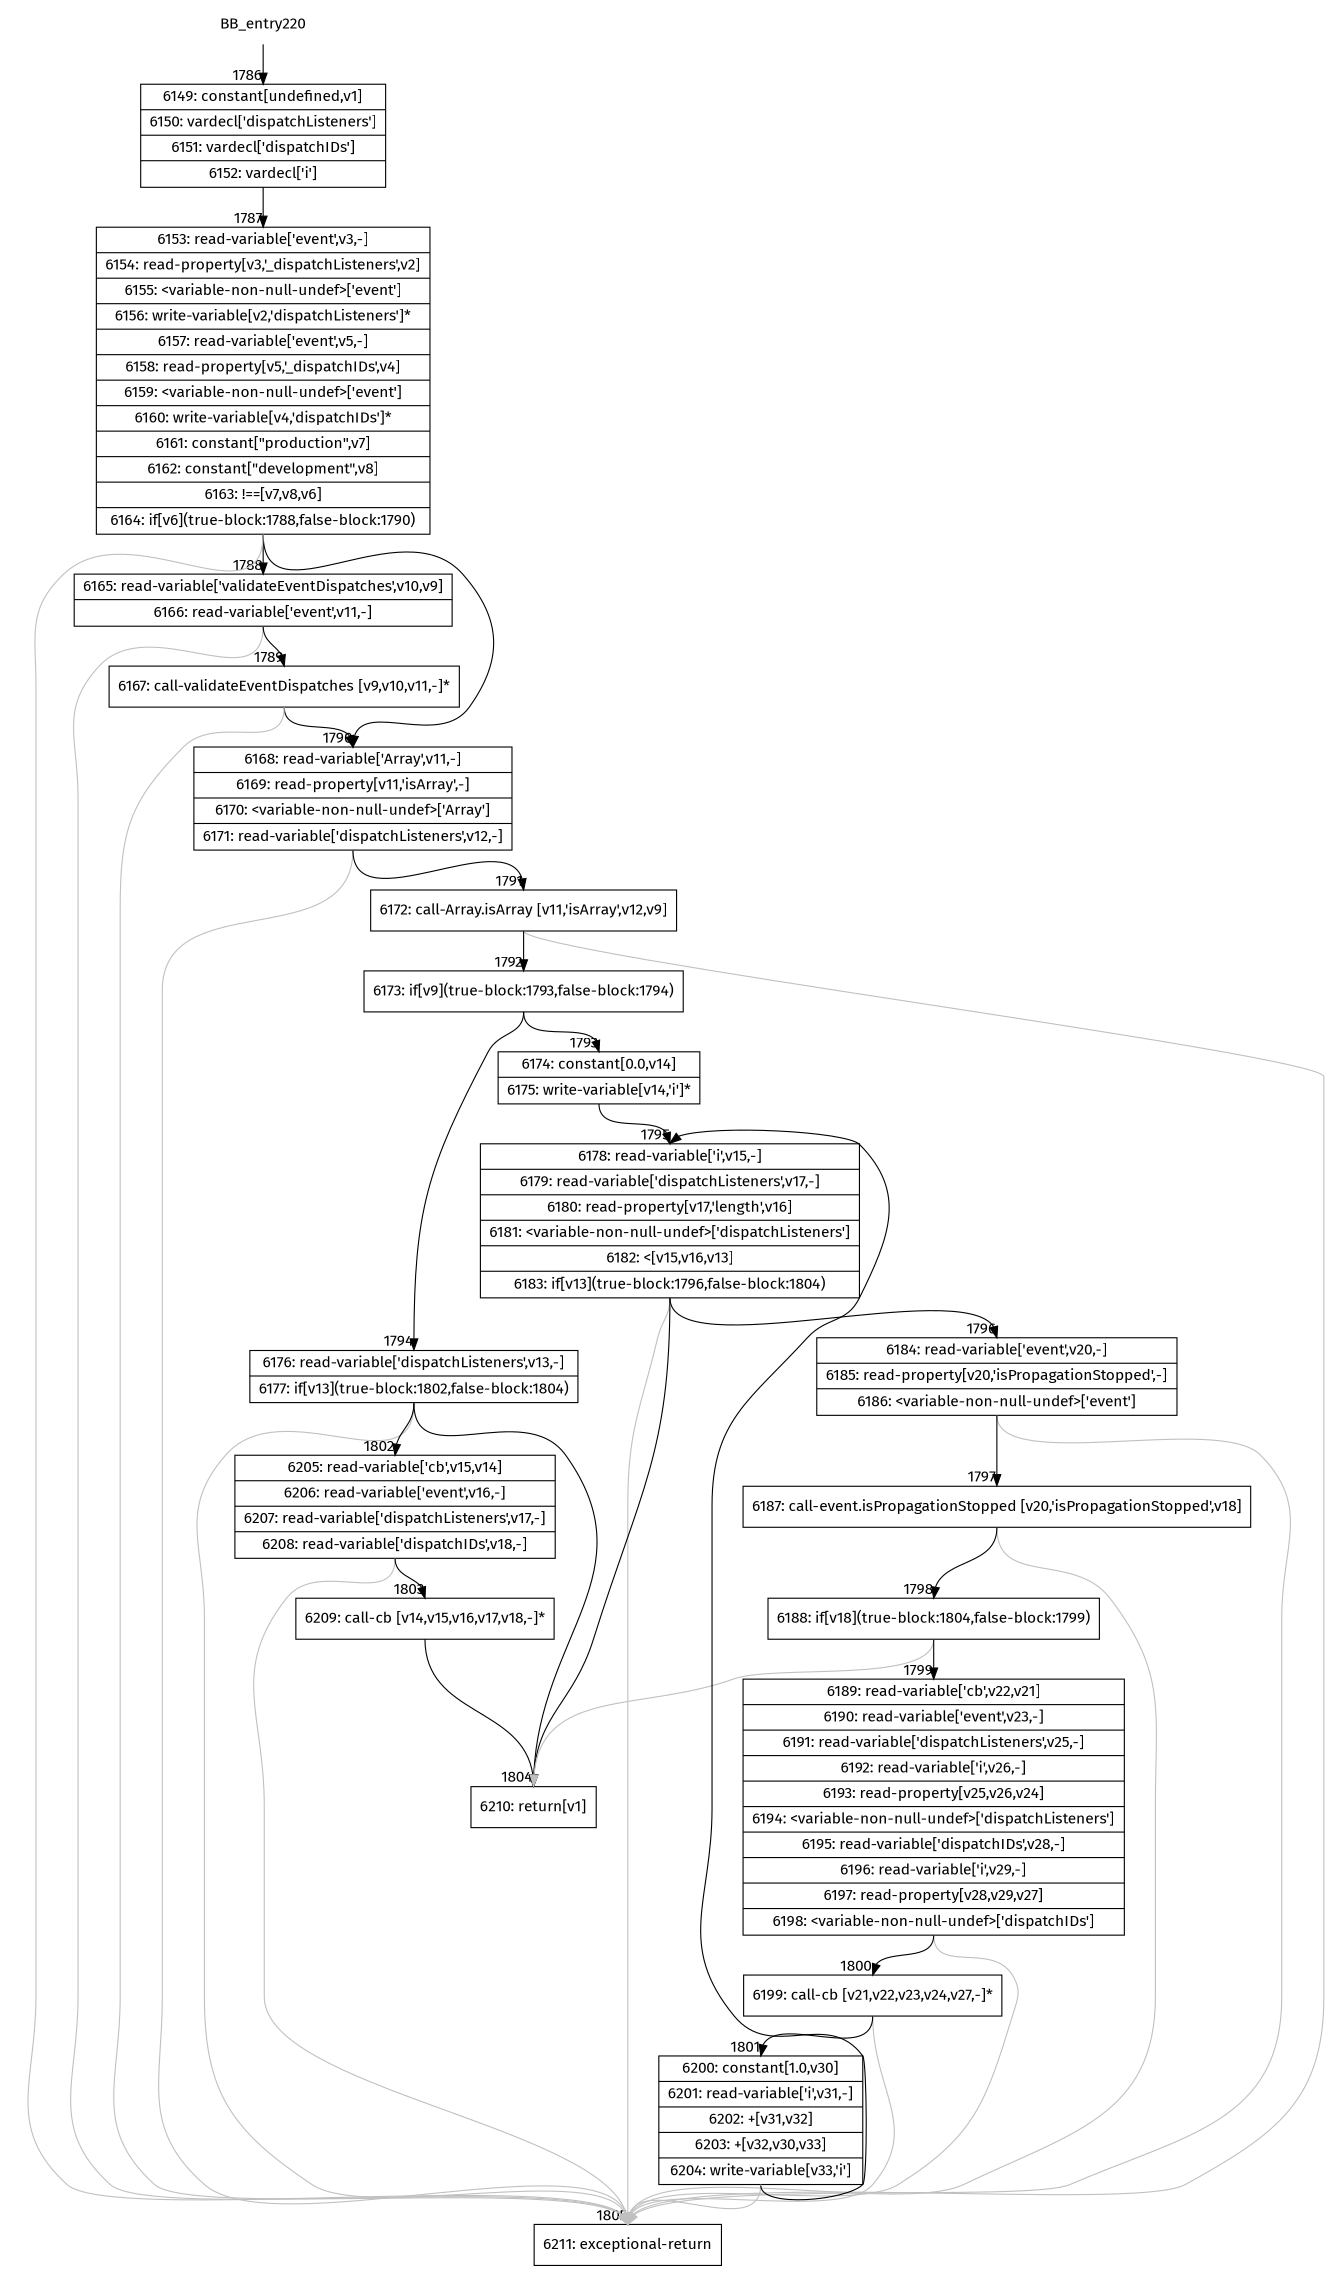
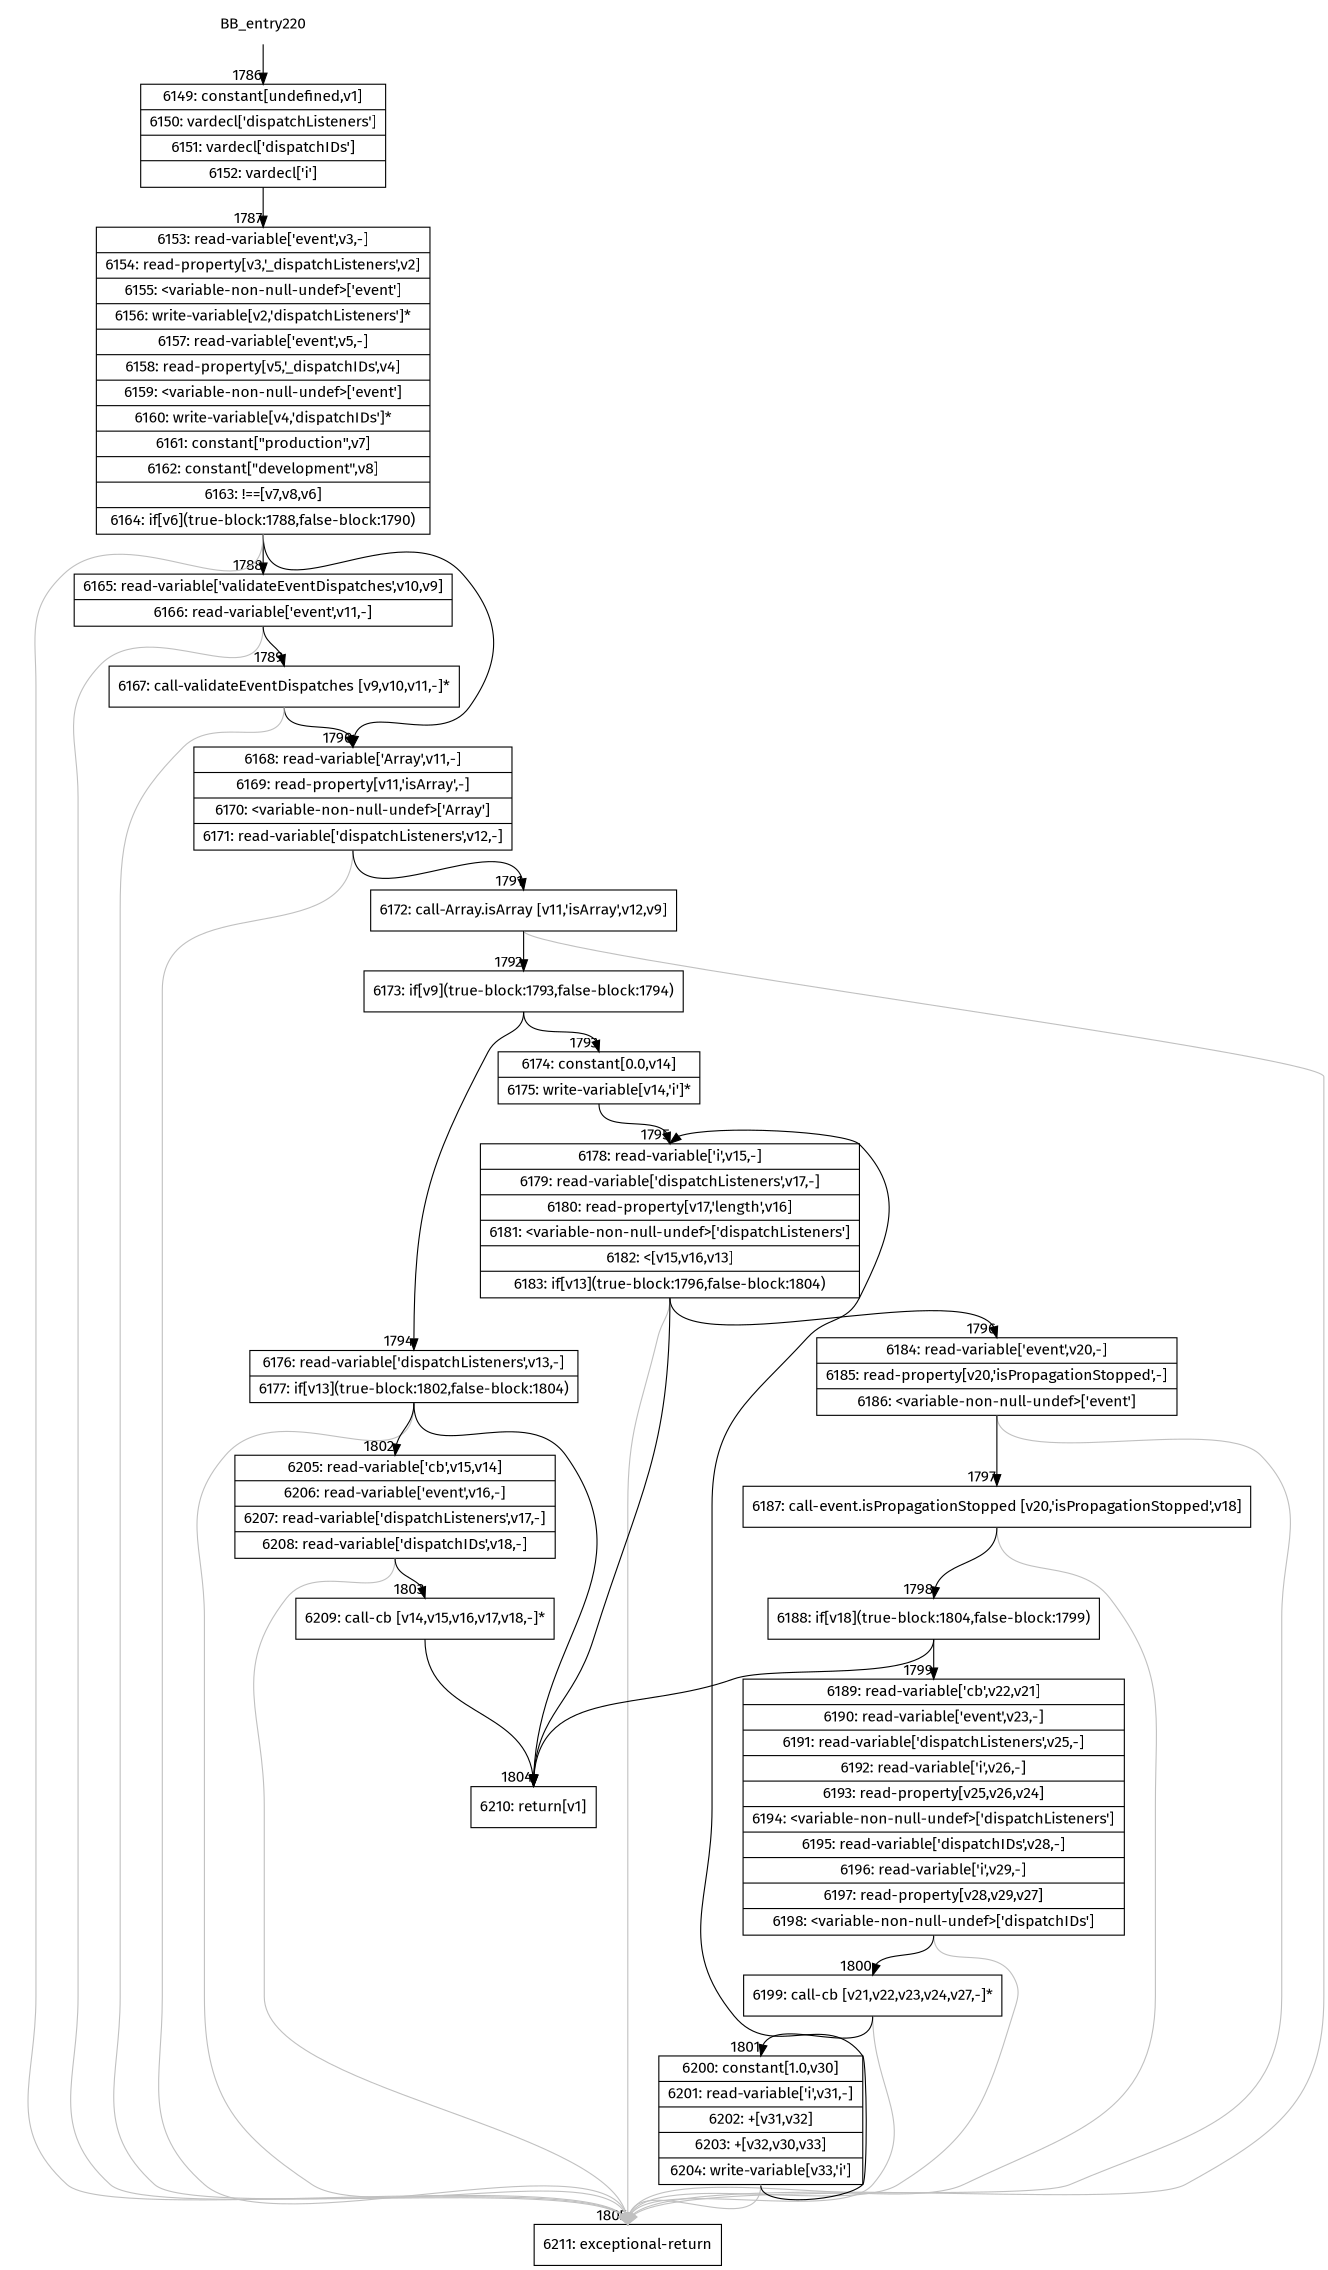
edge "6188: if[v18](true-block:1804,false-block:1799)" -> "6210: return[v1]": color gray -> black
